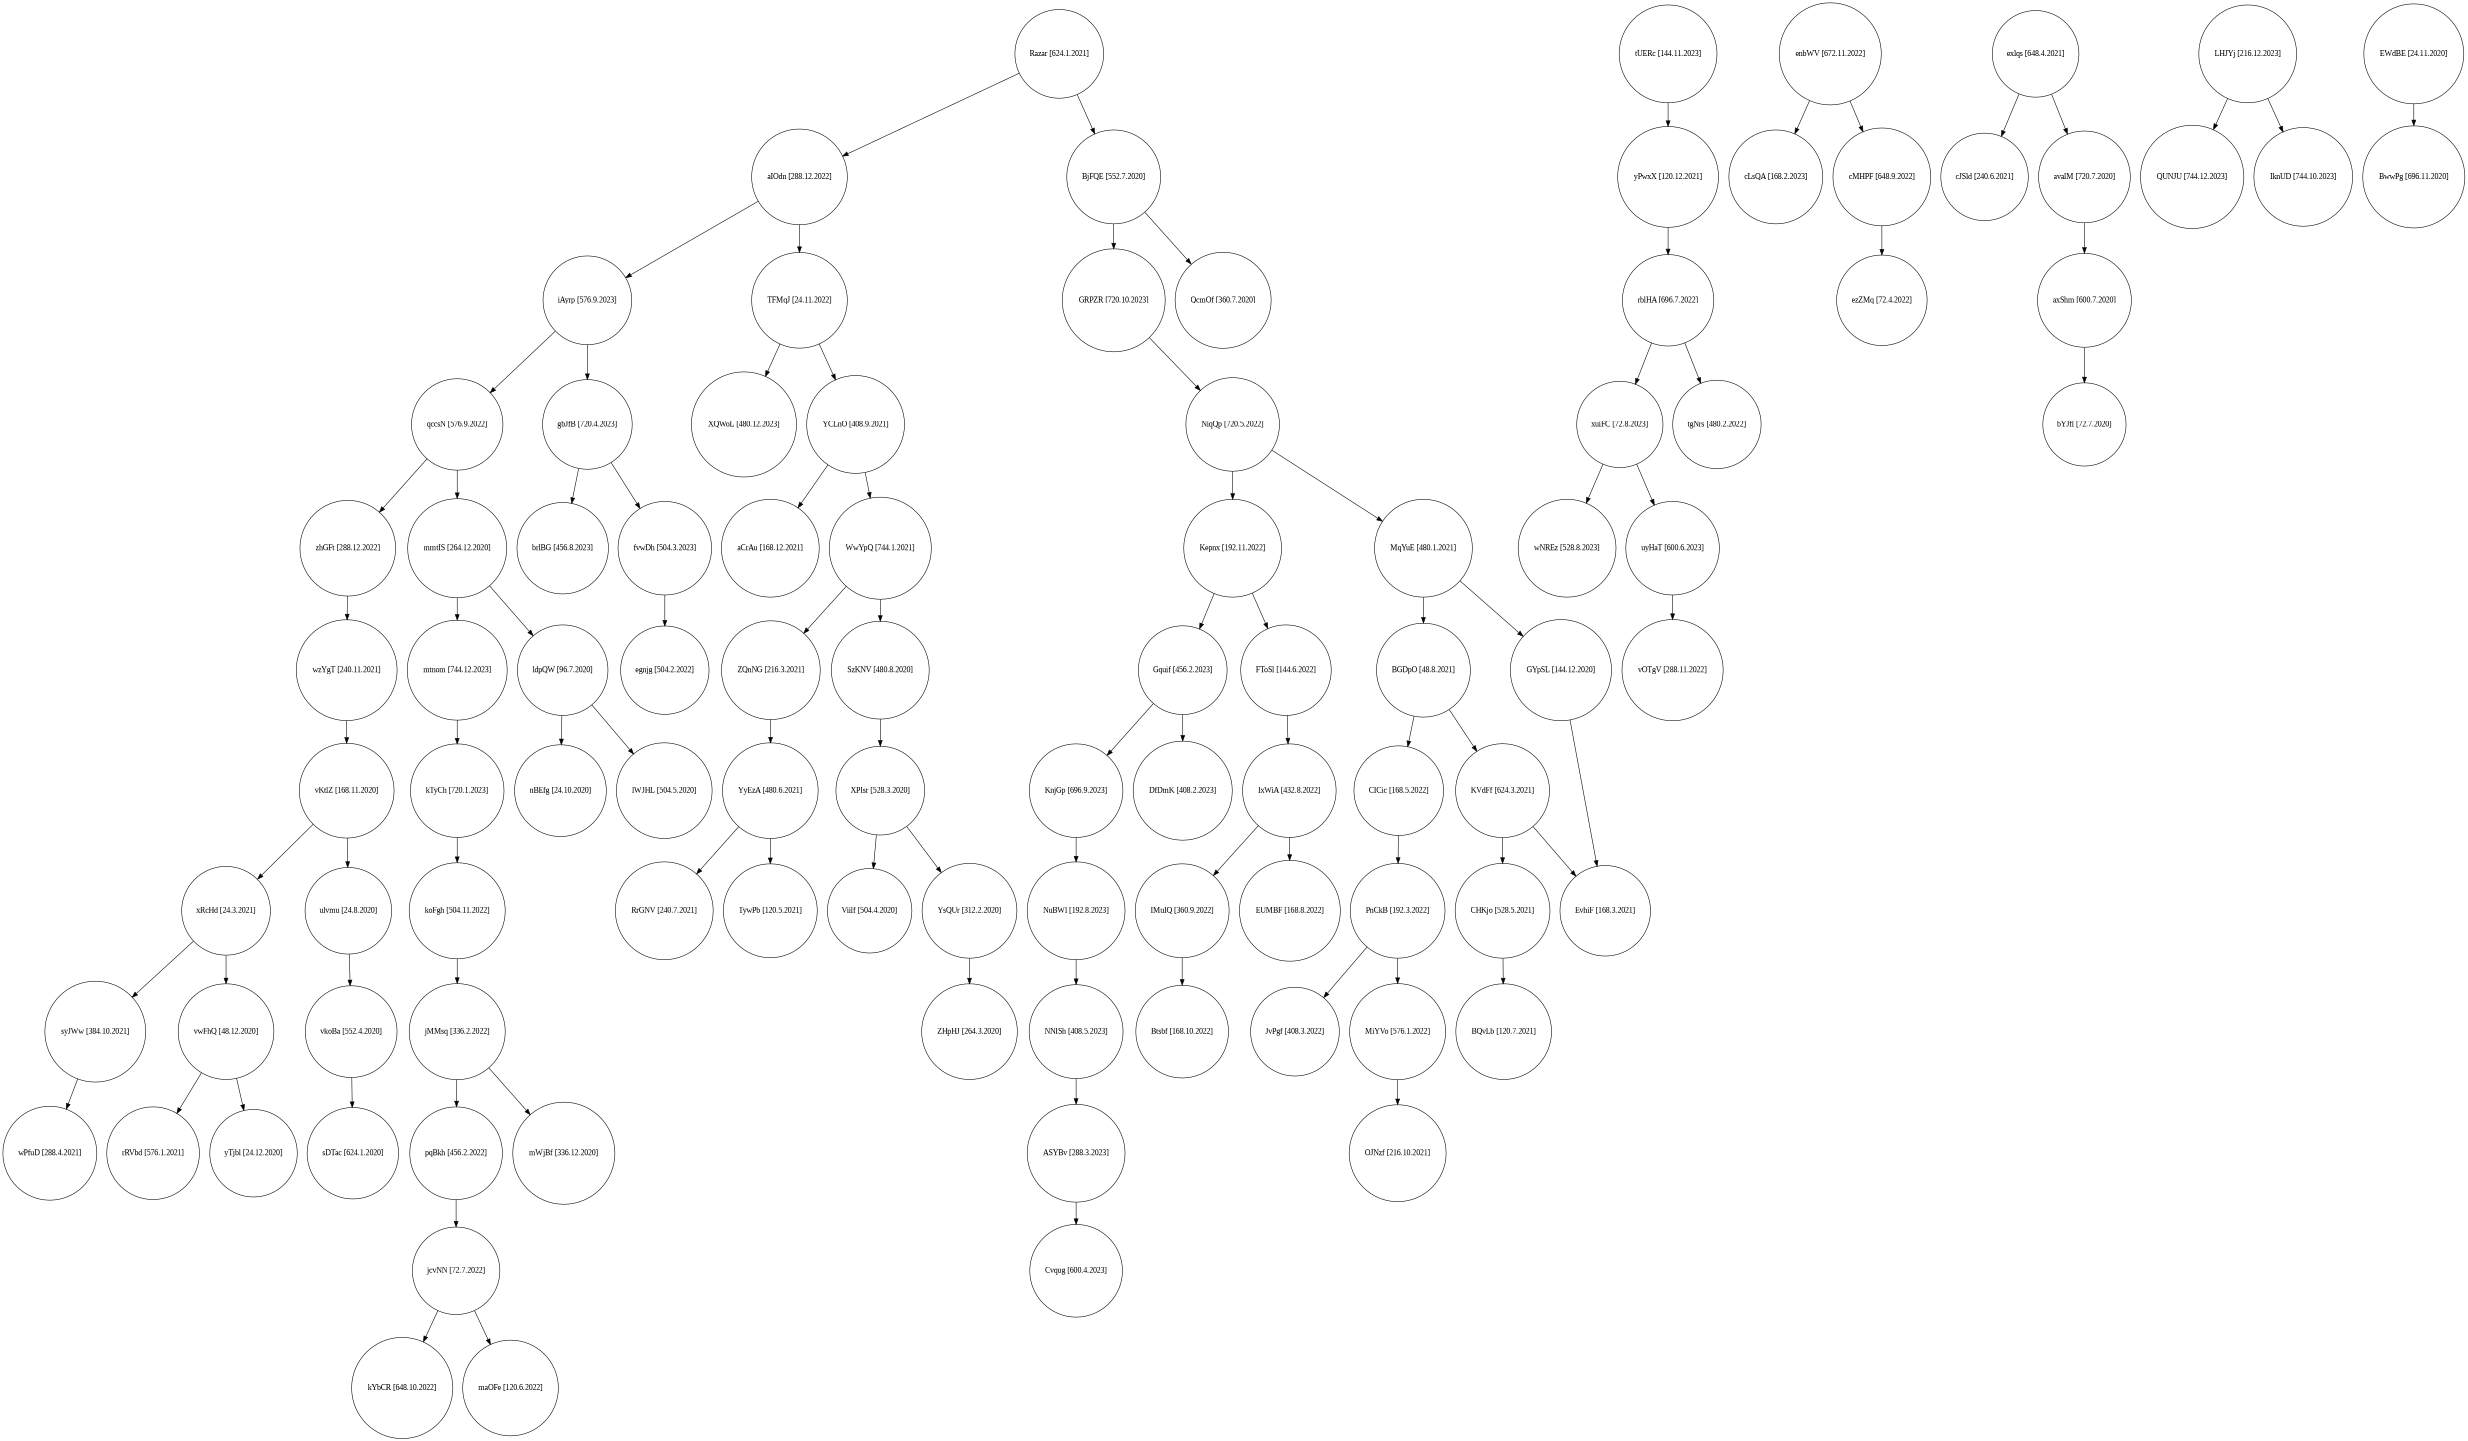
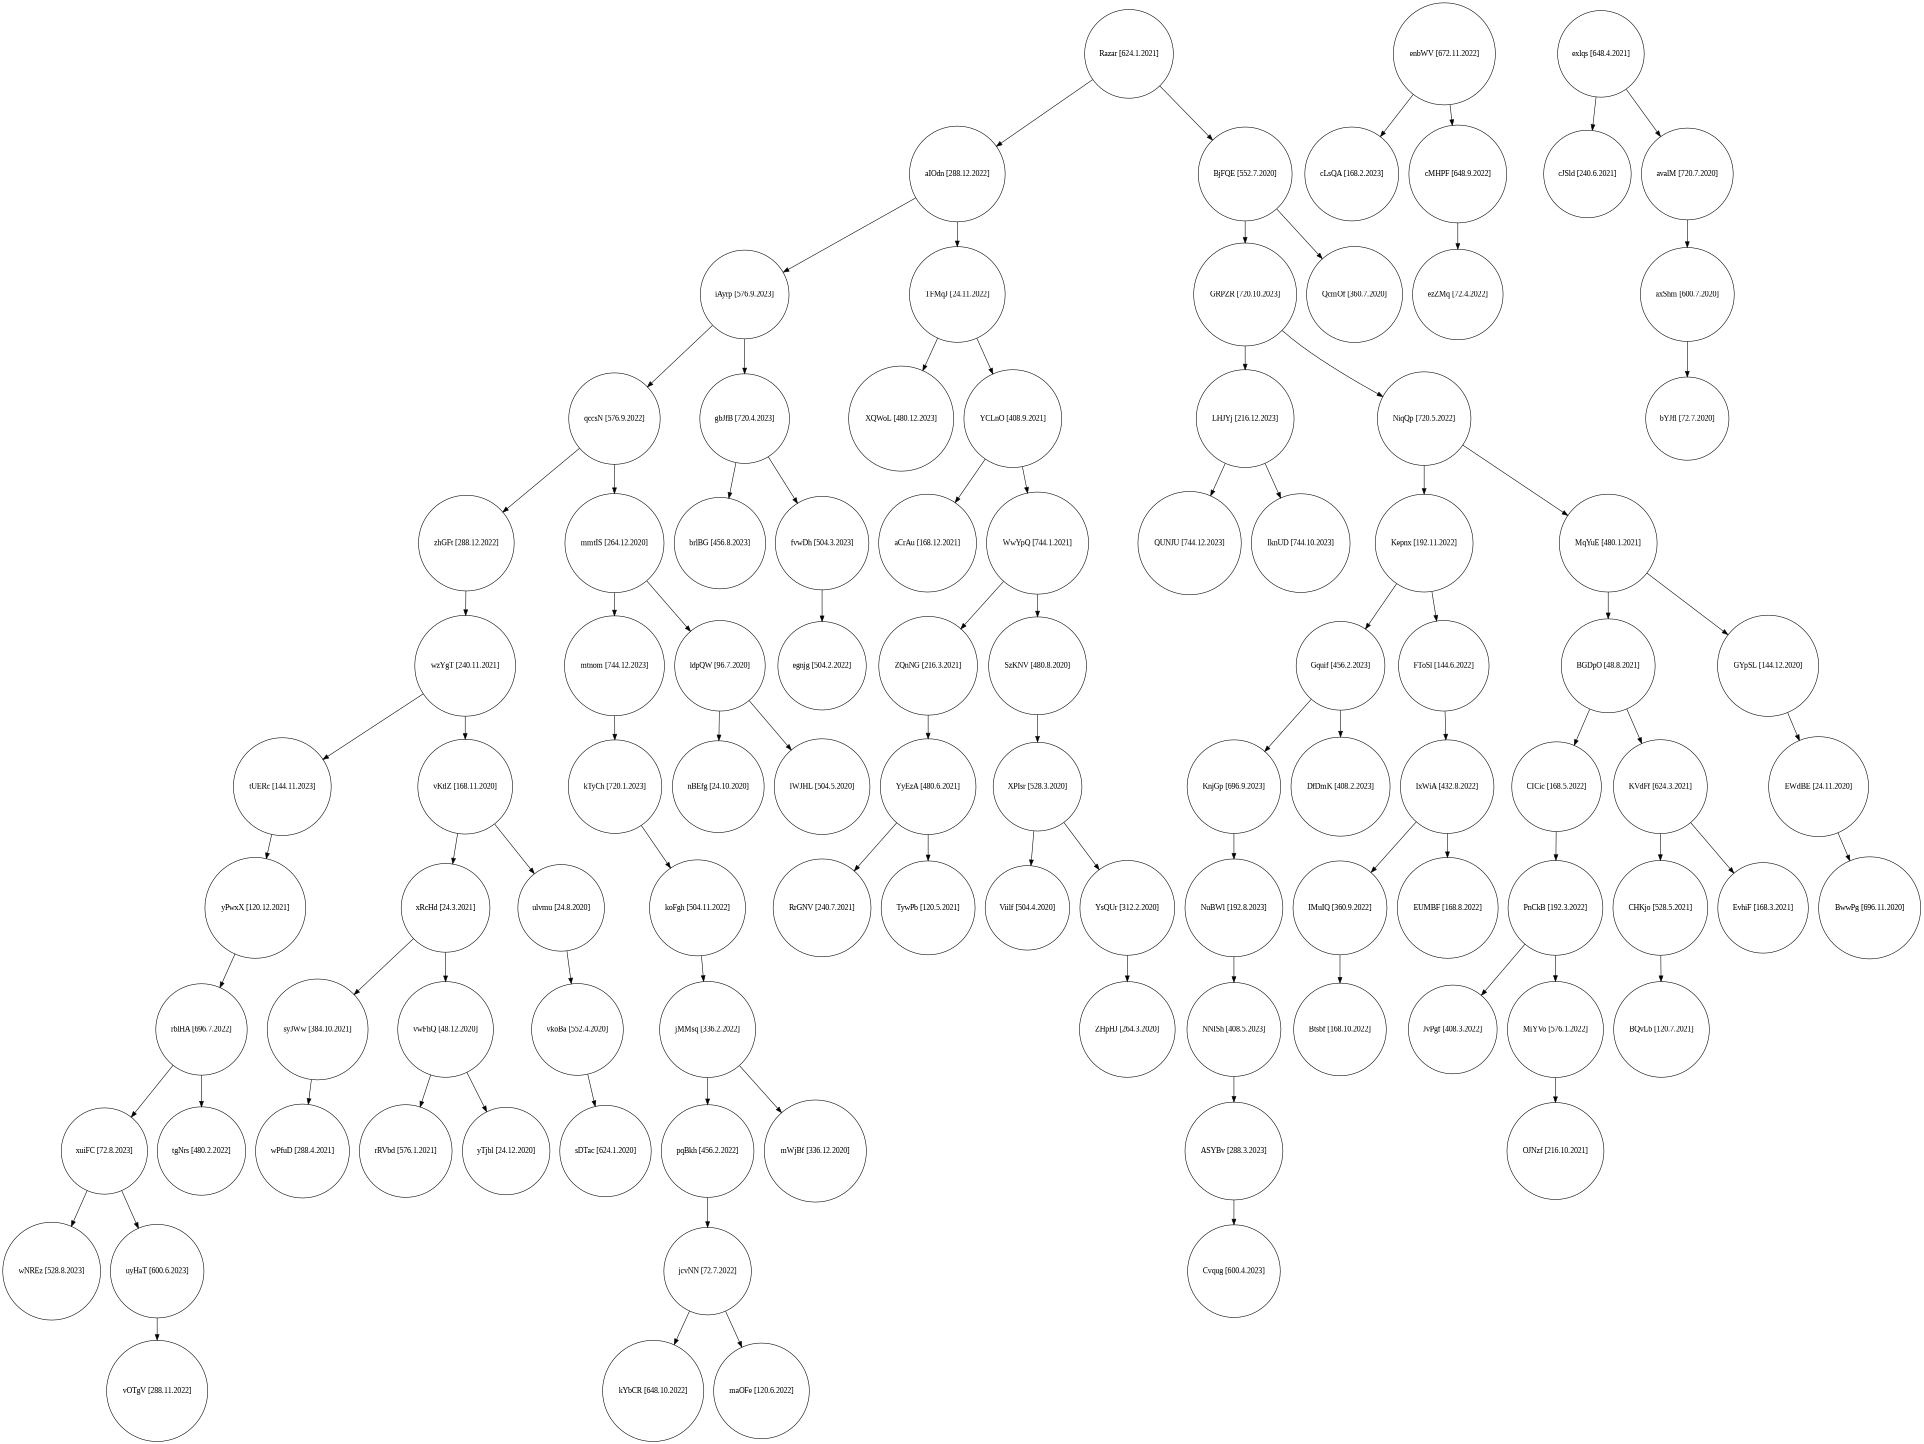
edge "GRPZR [720.10.2023]" -> "LHJYj [216.12.2023]": added
edge "wzYgT [240.11.2021]" -> "tUERc [144.11.2023]": added
edge "GYpSL [144.12.2020]" -> "EvhiF [168.3.2021]": now "GYpSL [144.12.2020]" -> "EWdBE [24.11.2020]"
